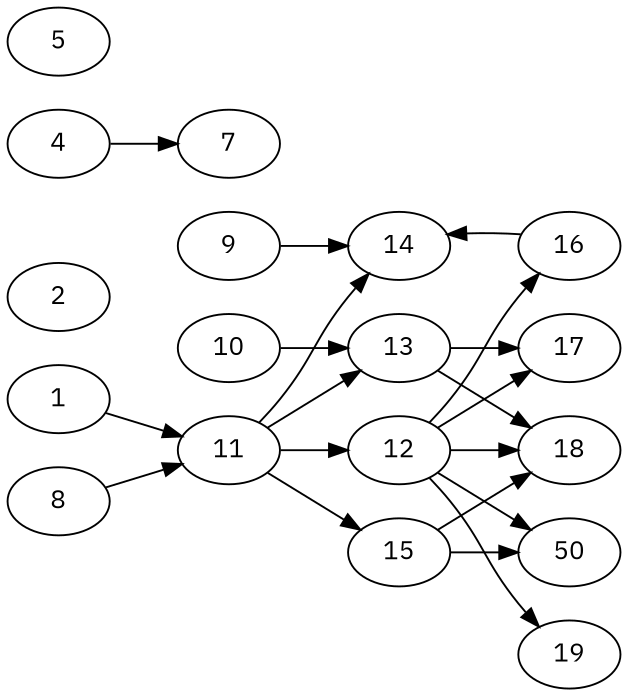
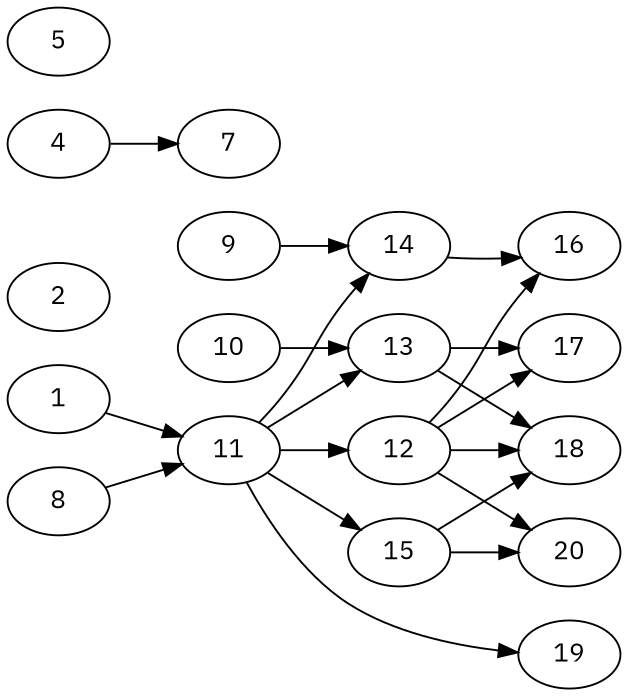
edge "16" -> "14": reversed
edge "12" -> "19": now "11" -> "19"
node "50": label "50" -> "20"
